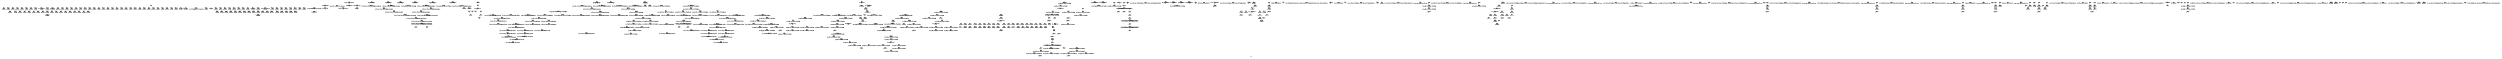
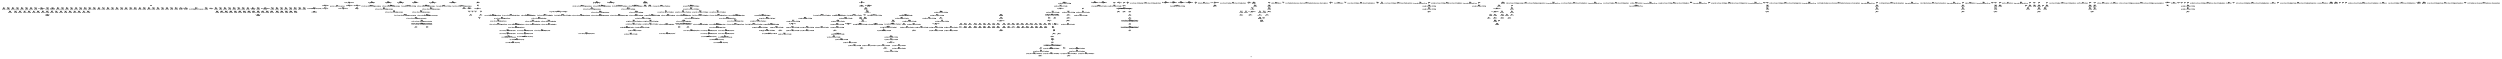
node "NodeID: 738": added
